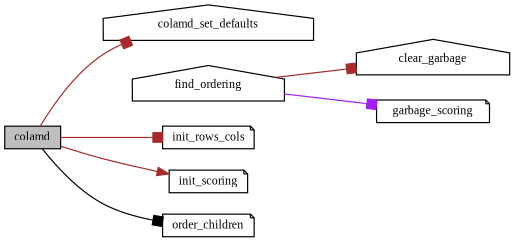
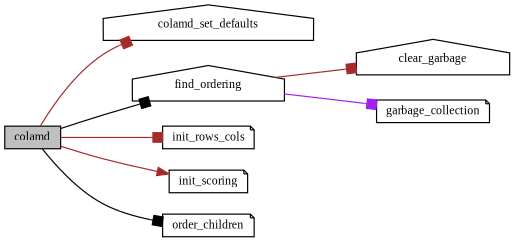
node "garbage_scoring": label "garbage_scoring" -> "garbage_collection"
edge "colamd" -> "find_ordering": added
